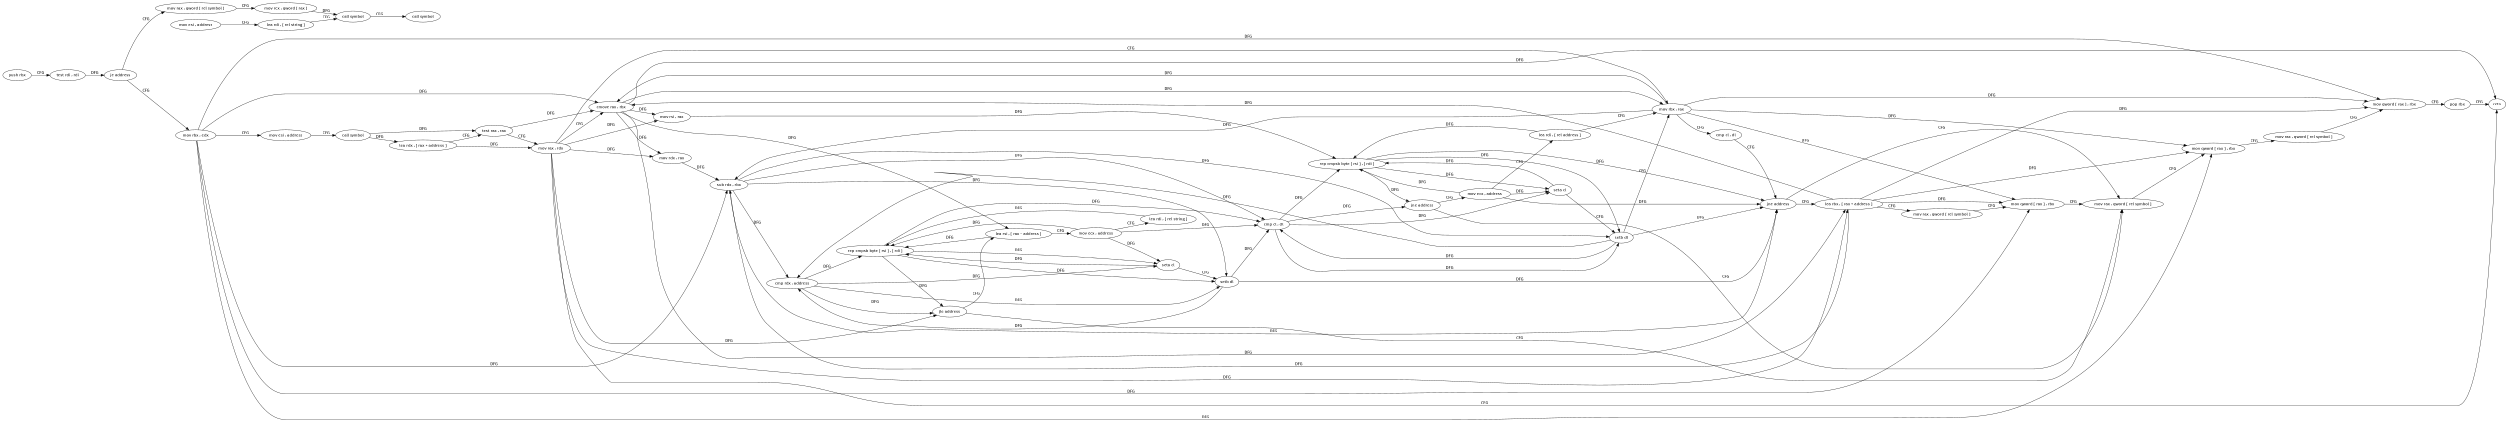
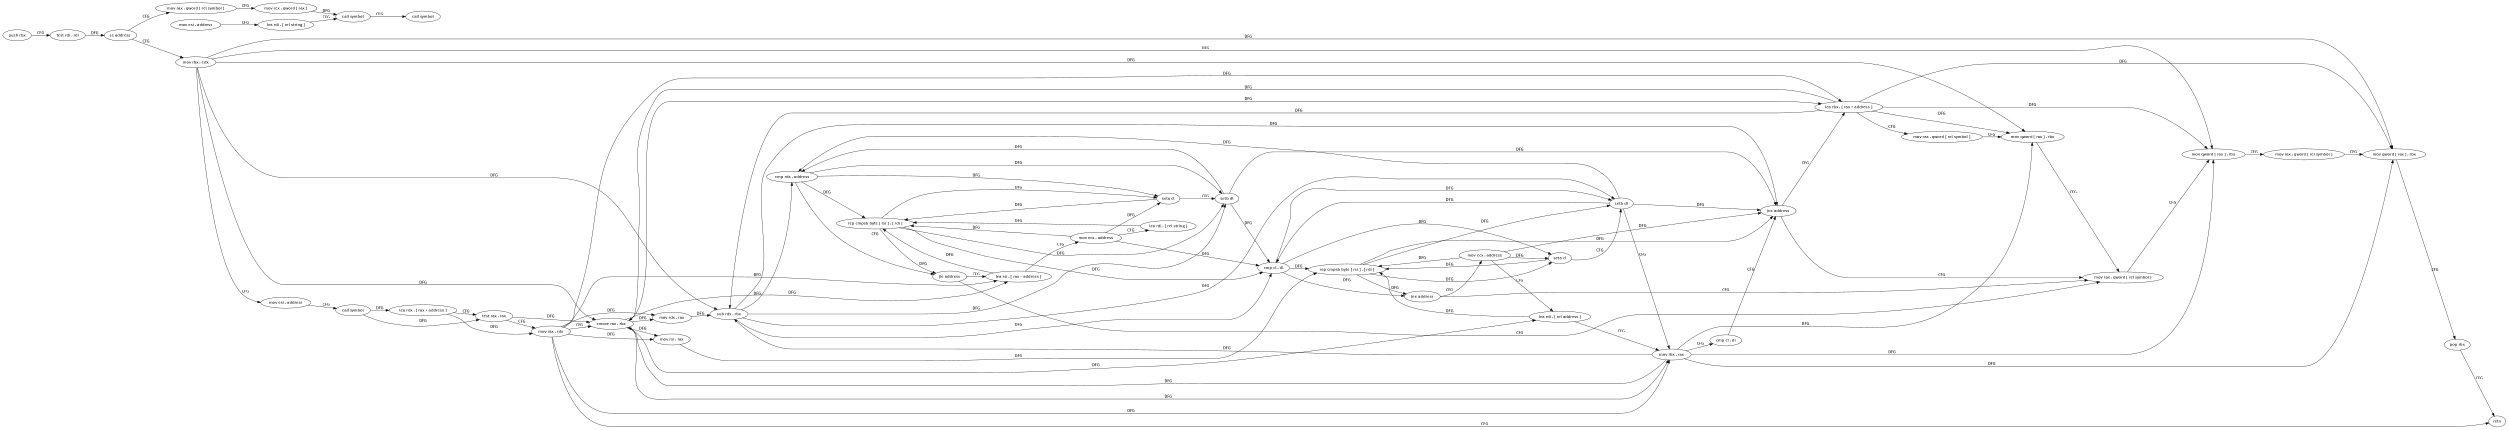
edge "mov rax , rdx" -> "mov rbx , rax": label "CFG" -> "DFG"
edge "cmove rax , rbx" -> "retn": now "cmove rax , rbx" -> "lea rdi , [ rel address ]"
edge "cmp rdx , address" -> "jle address": label "DFG" -> "CFG"
edge "mov rax , rdx" -> "jle address": now "mov rax , rdx" -> "lea rsi , [ rax - address ]"
